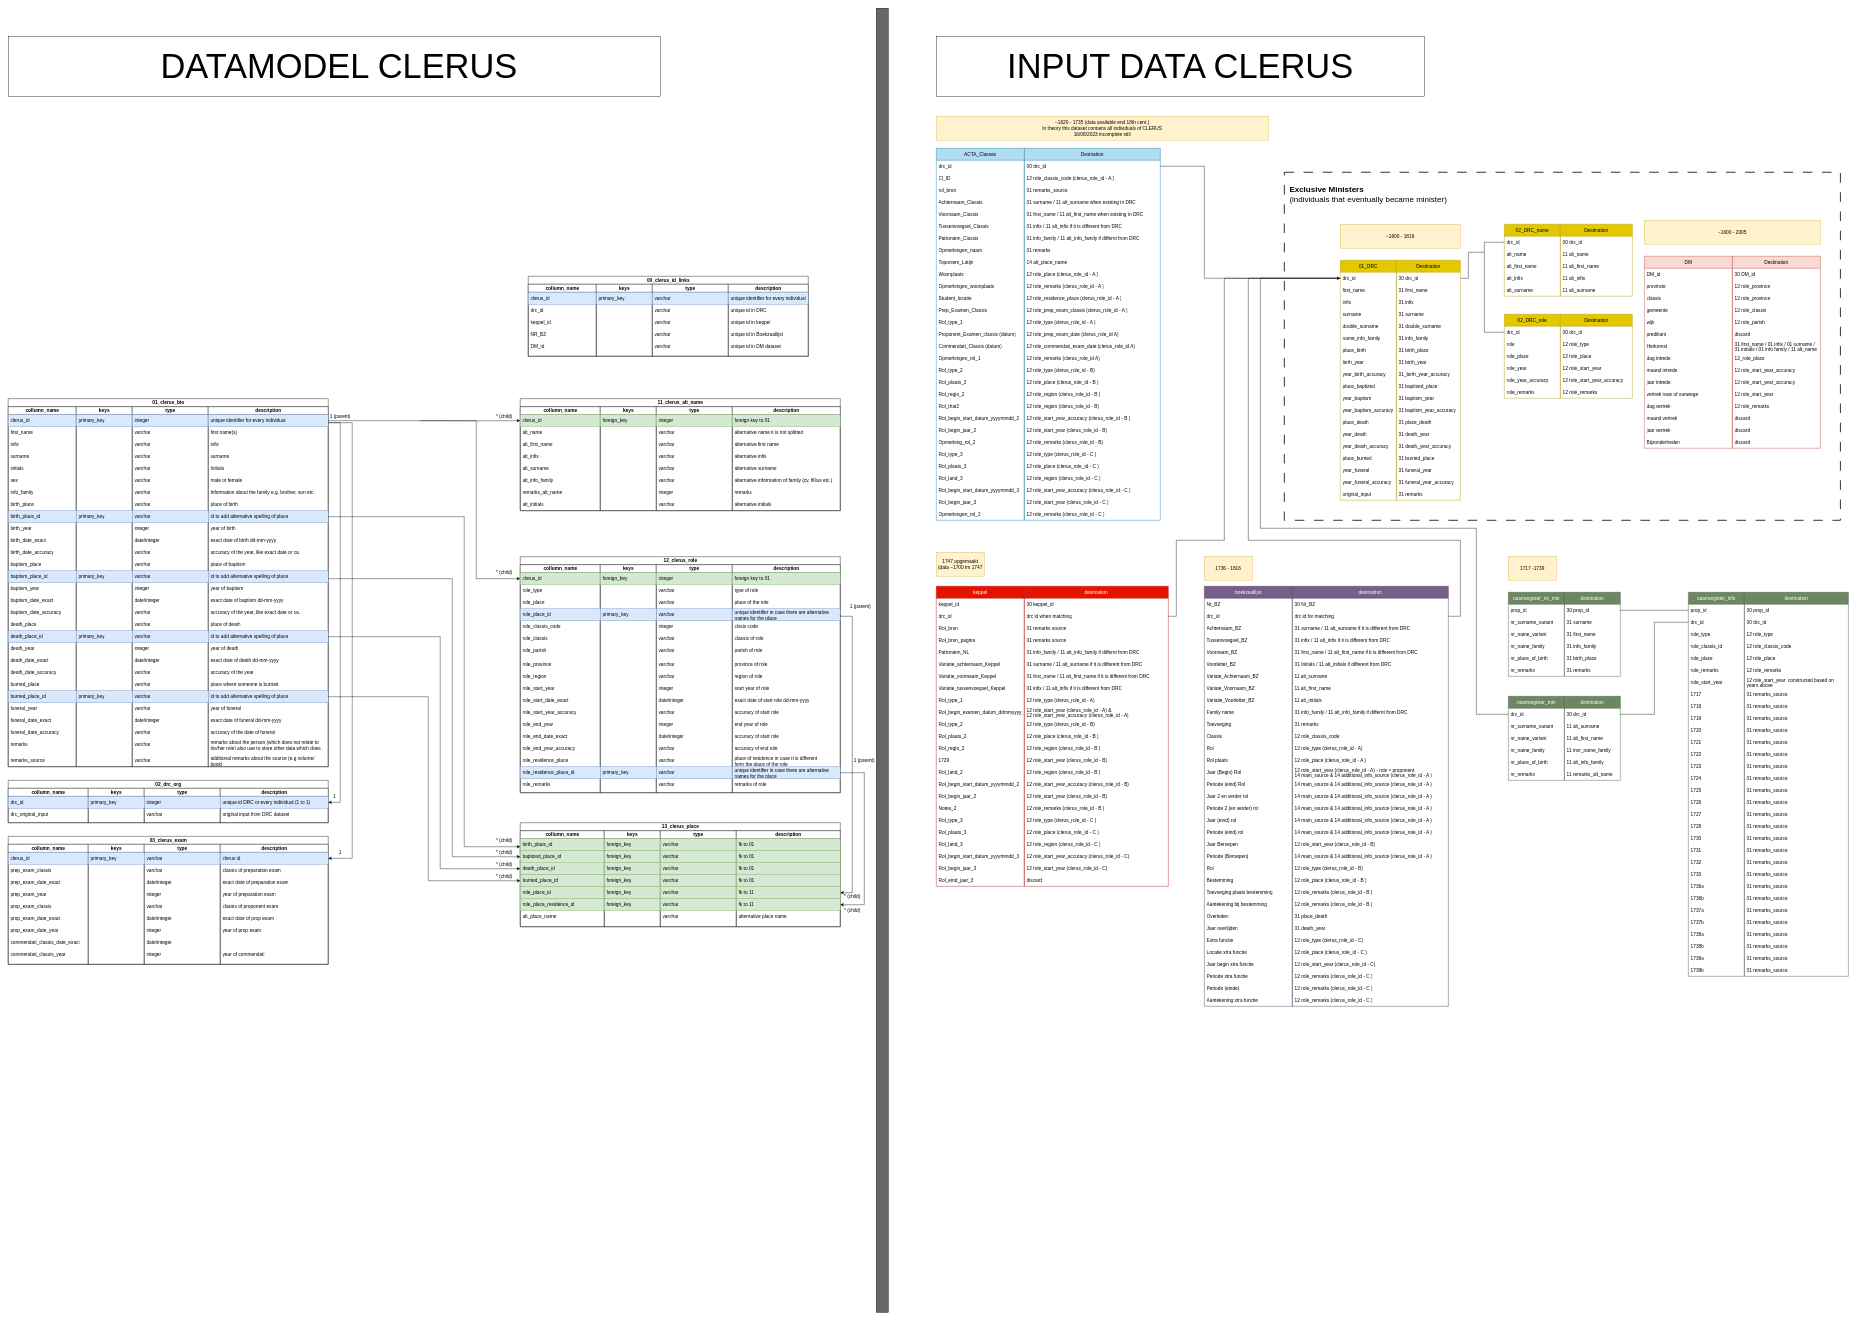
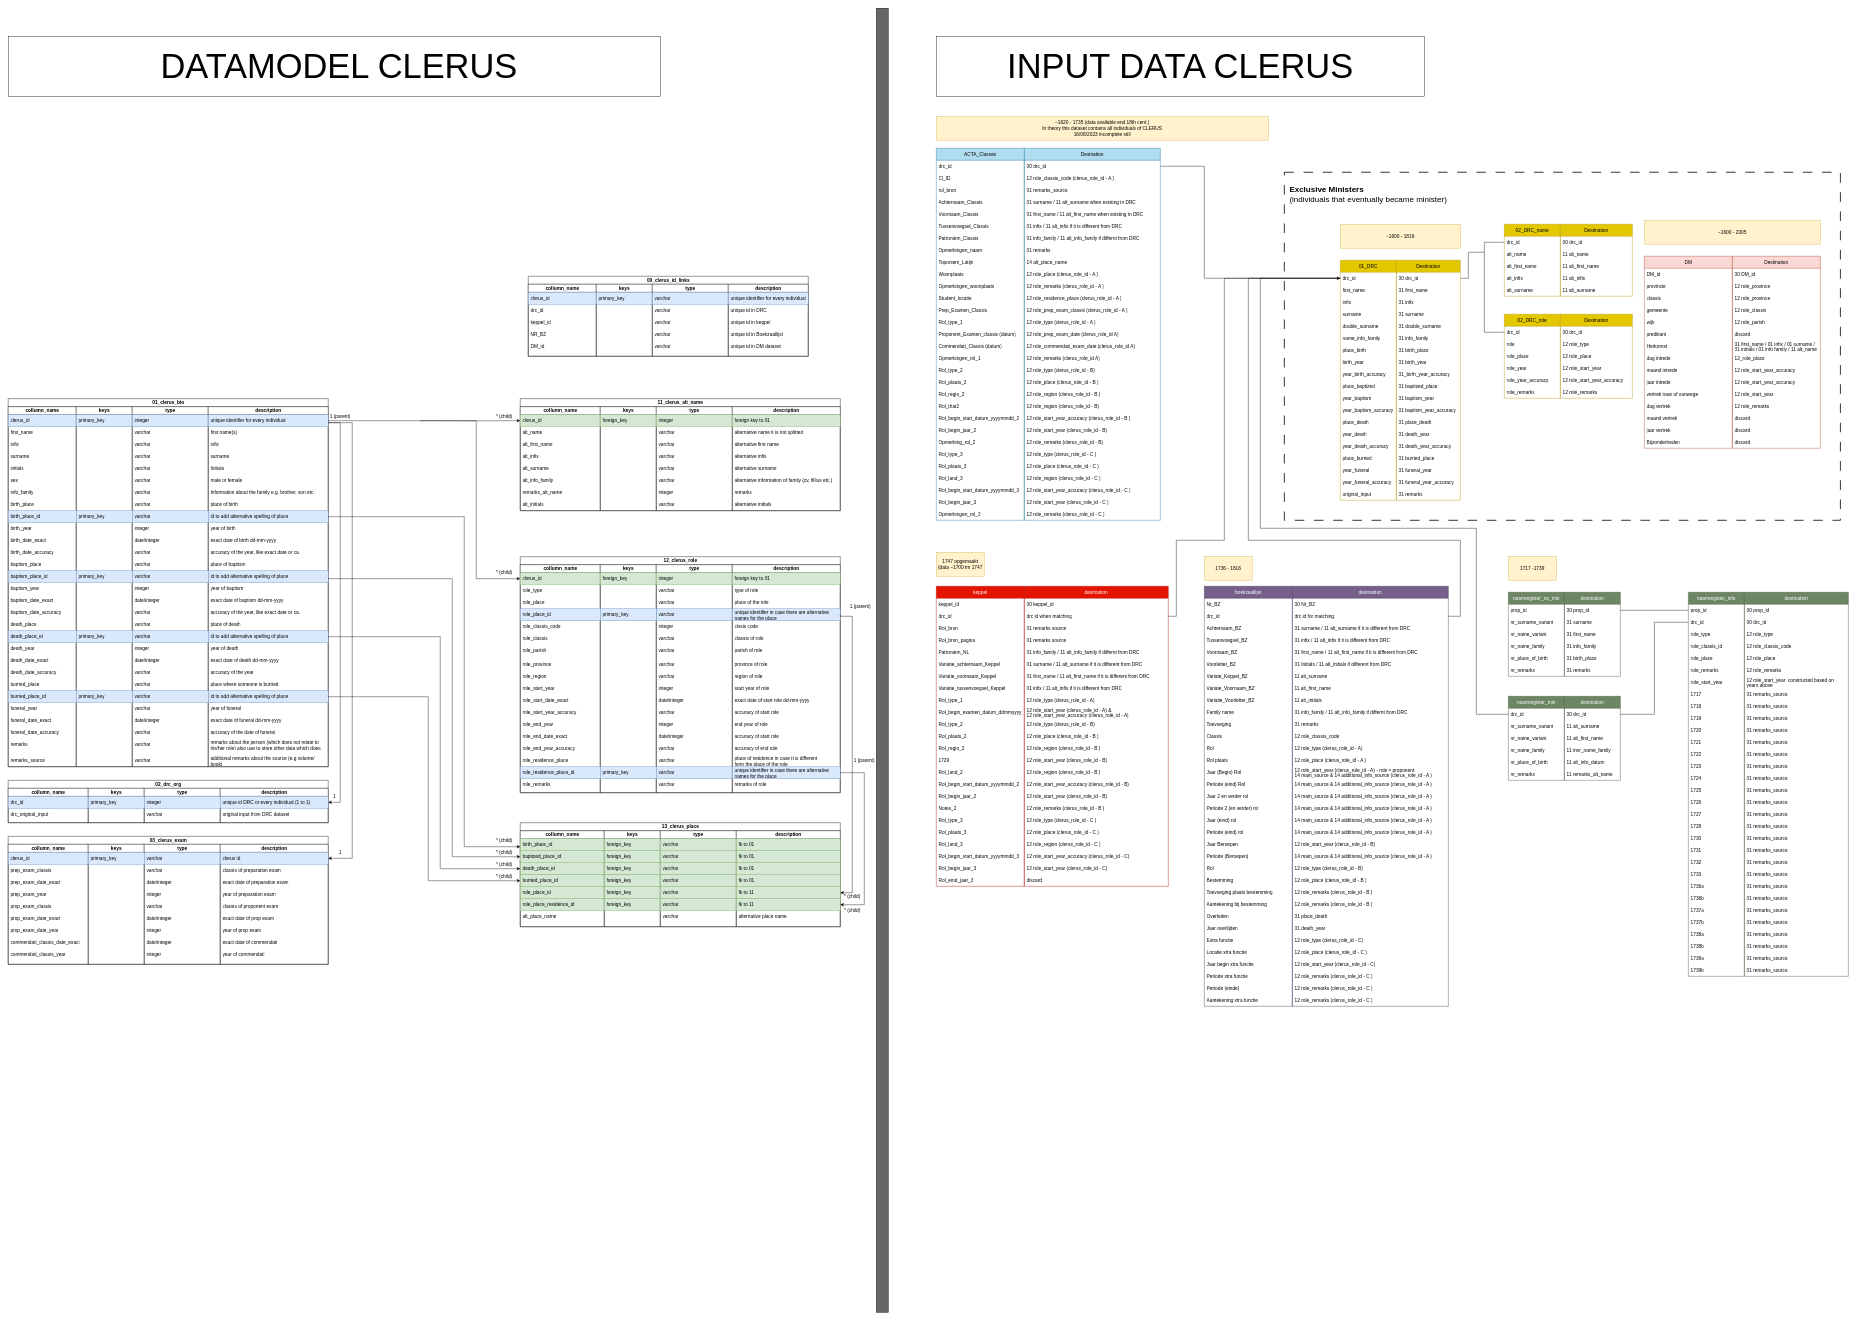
node "Variate_Achternaam_BZ": label "Variate_Achternaam_BZ" -> "Variate_Keppel_BZ"
node "11 alt_info_family": label "11 alt_info_family" -> "11 alt_info_datum"
node "exact date of commendati": added
